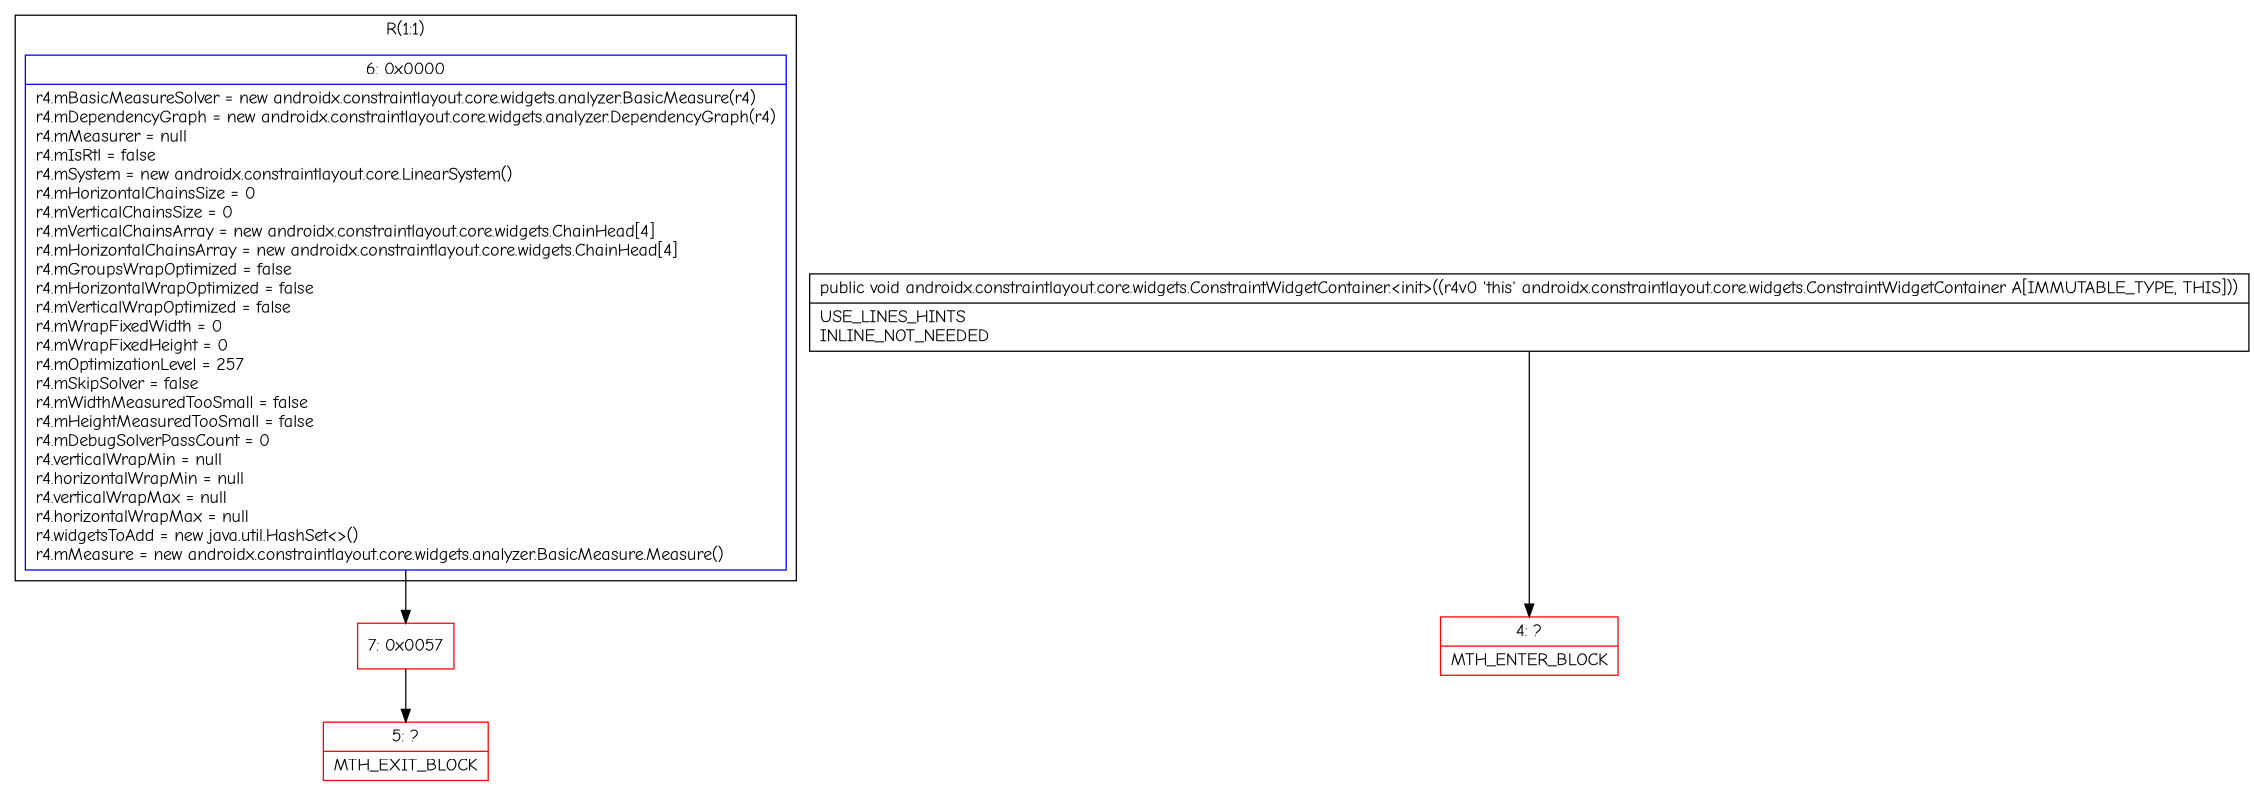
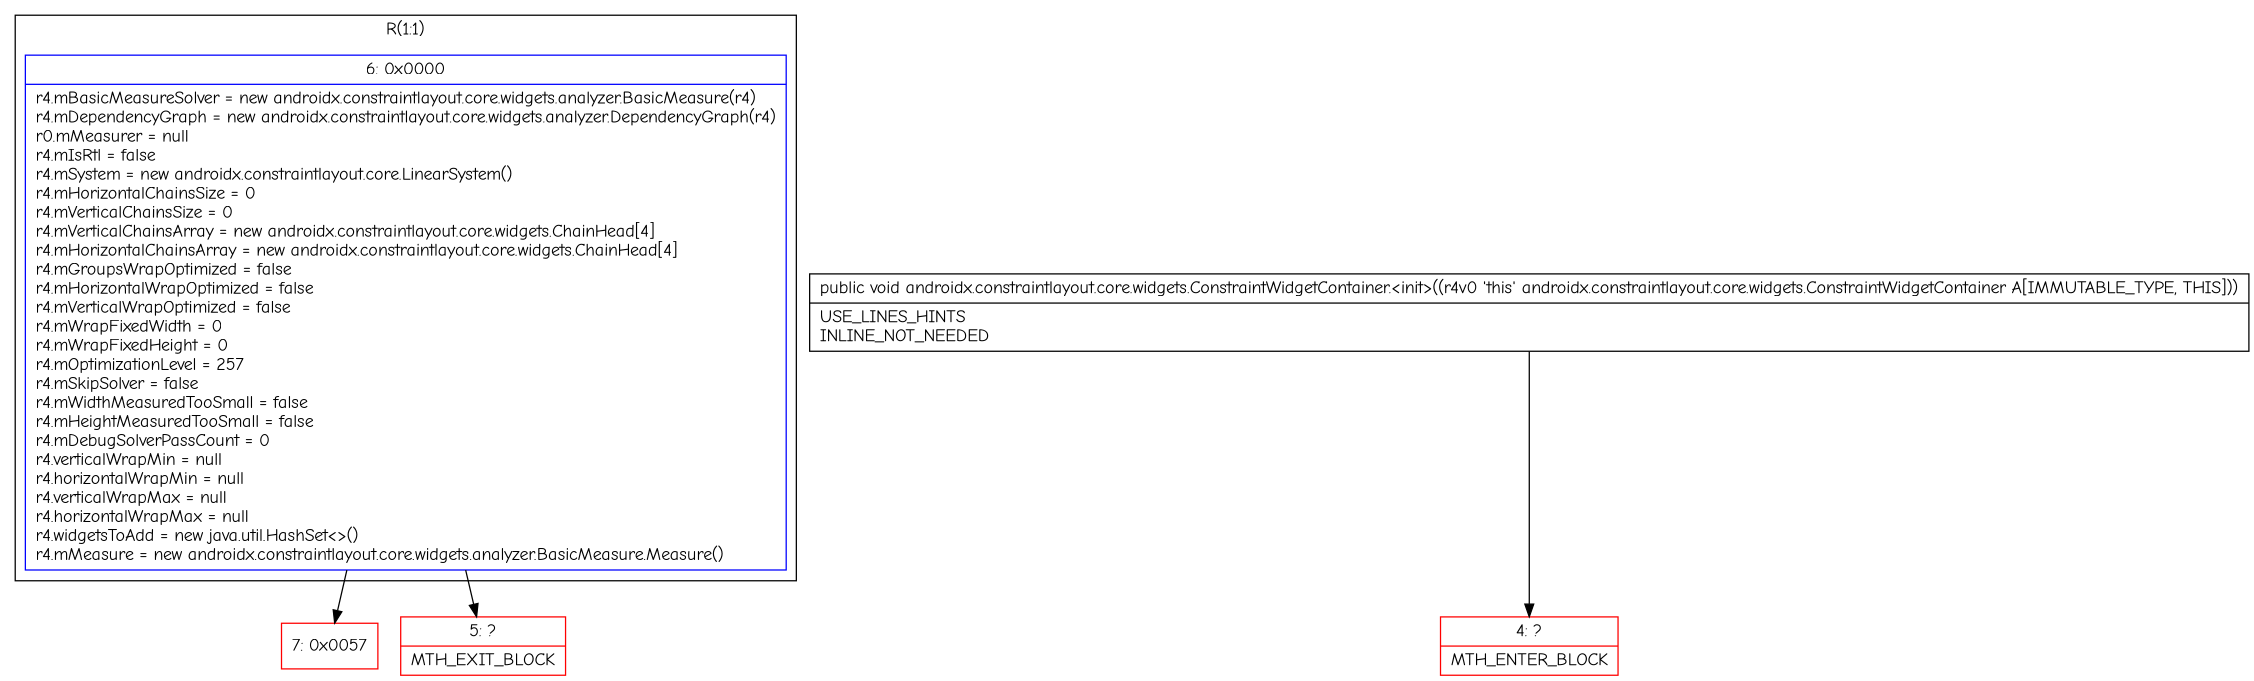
node "6: 0x0000": text "r4.mMeasurer = null" -> "r0.mMeasurer = null"
edge "7: 0x0057" -> "5: ?": now "6: 0x0000" -> "5: ?"
